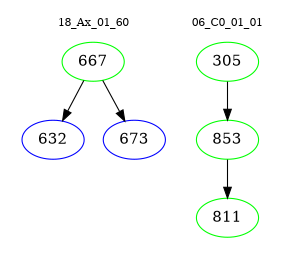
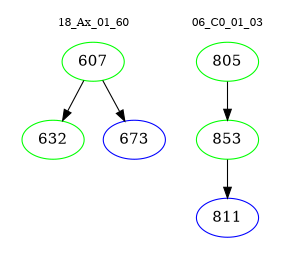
cluster "06_C0_01_01": label "06_C0_01_01" -> "06_C0_01_03"
node "667": label "667" -> "607"
node "305": label "305" -> "805"
node "632": color blue -> green
node "811": color green -> blue
